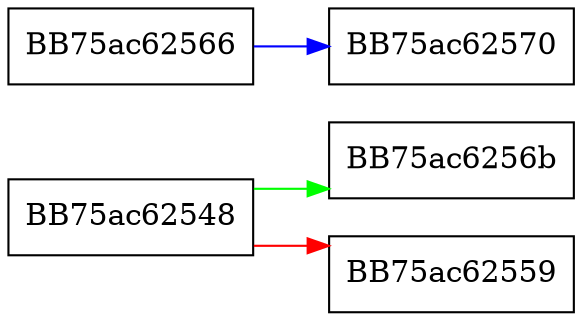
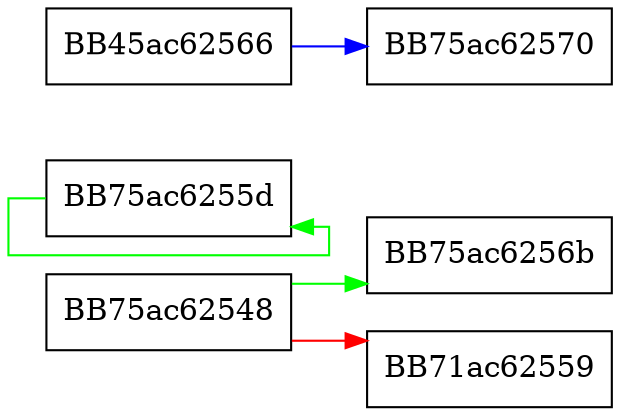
node "BB75ac62566": label "BB75ac62566" -> "BB45ac62566"
node "BB75ac6255d": added
node "BB75ac62559": label "BB75ac62559" -> "BB71ac62559"
